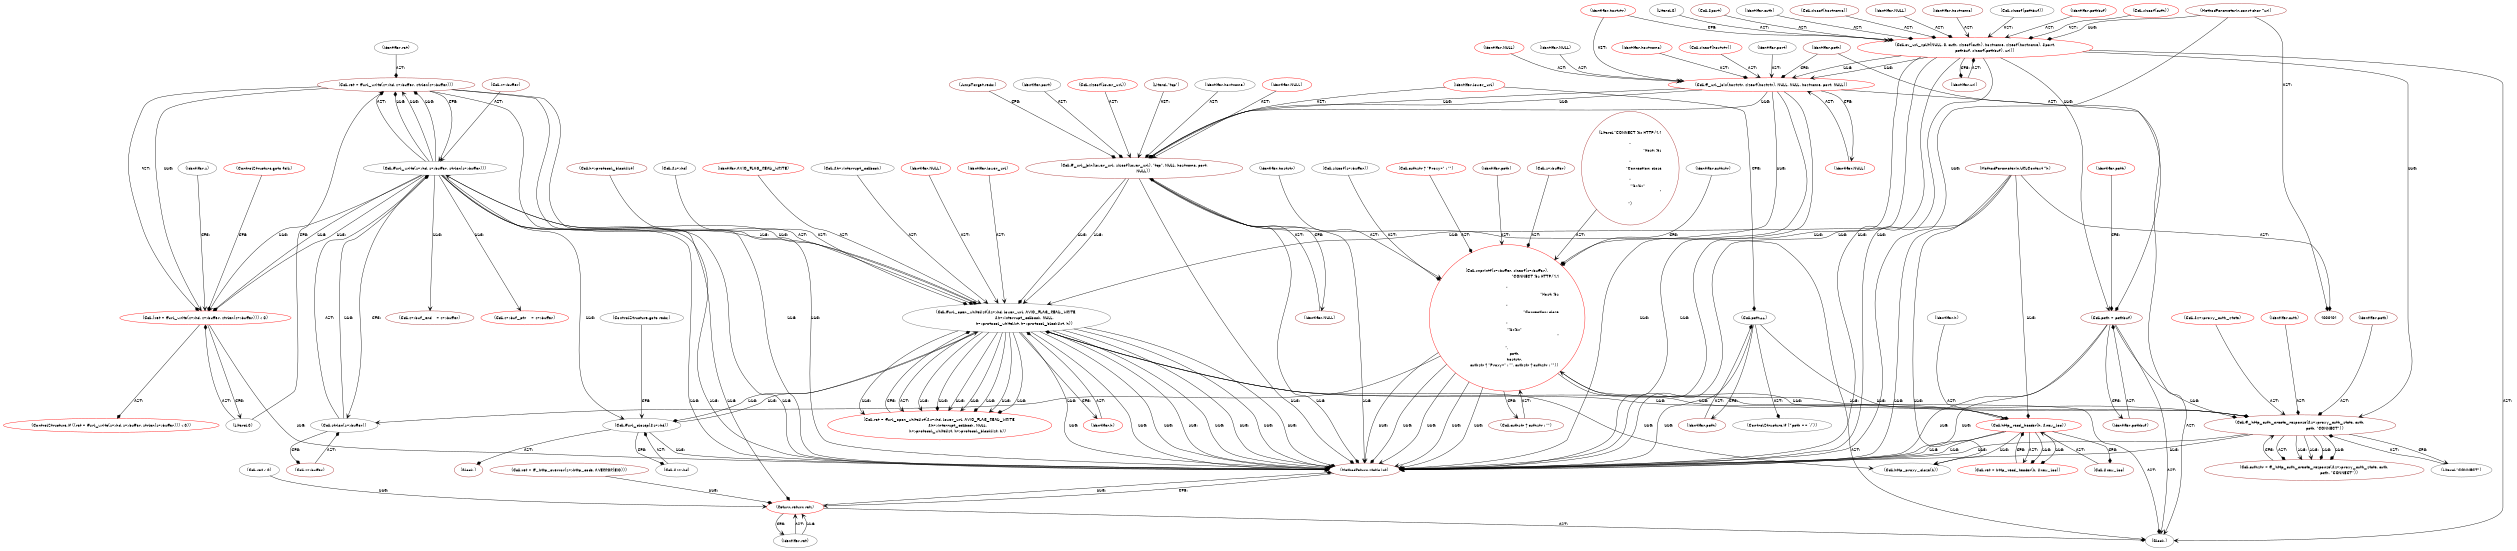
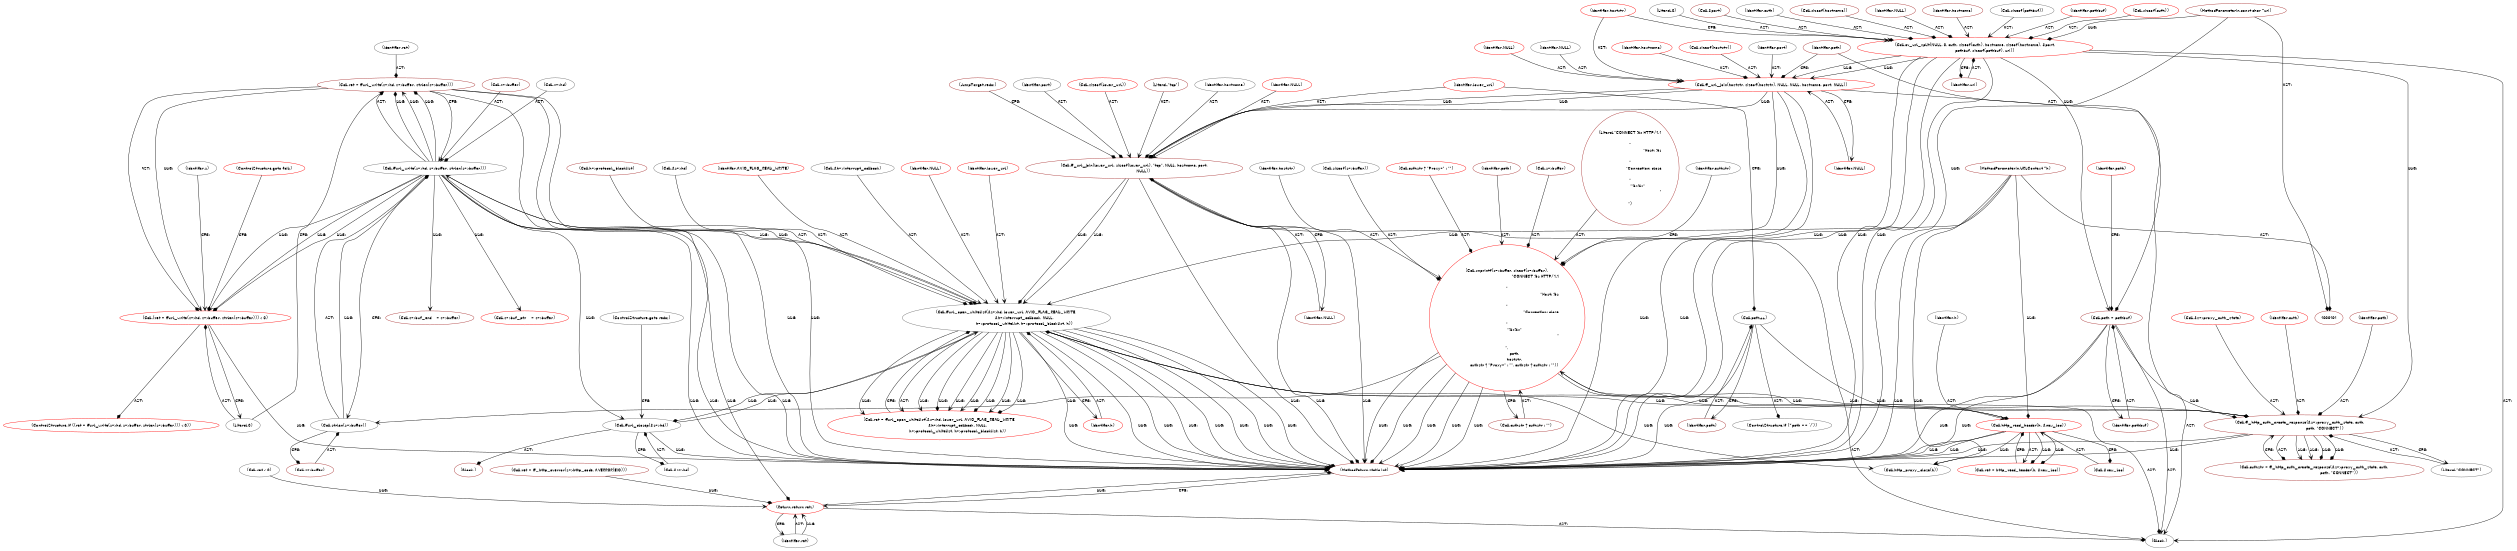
node "(Call,s->hd)": added
